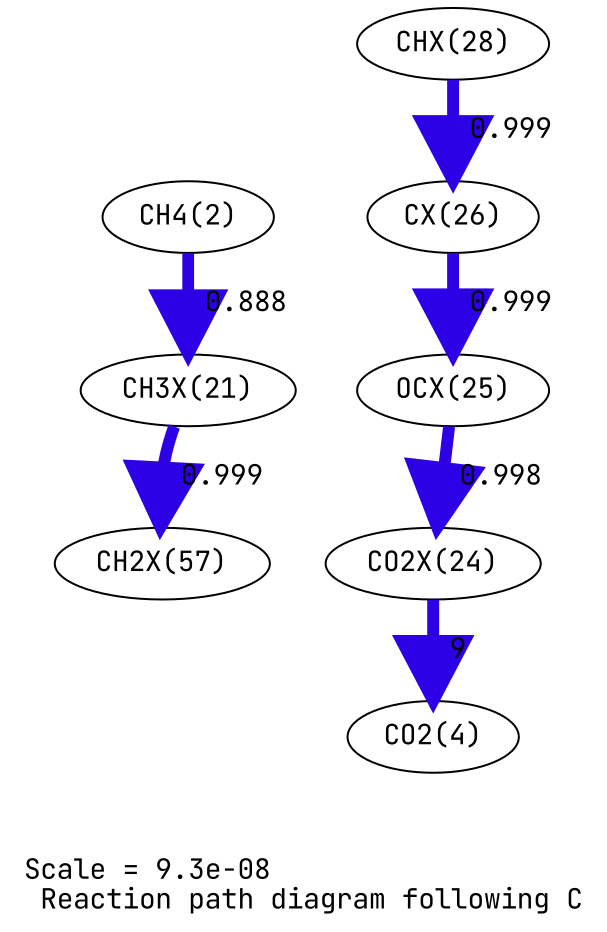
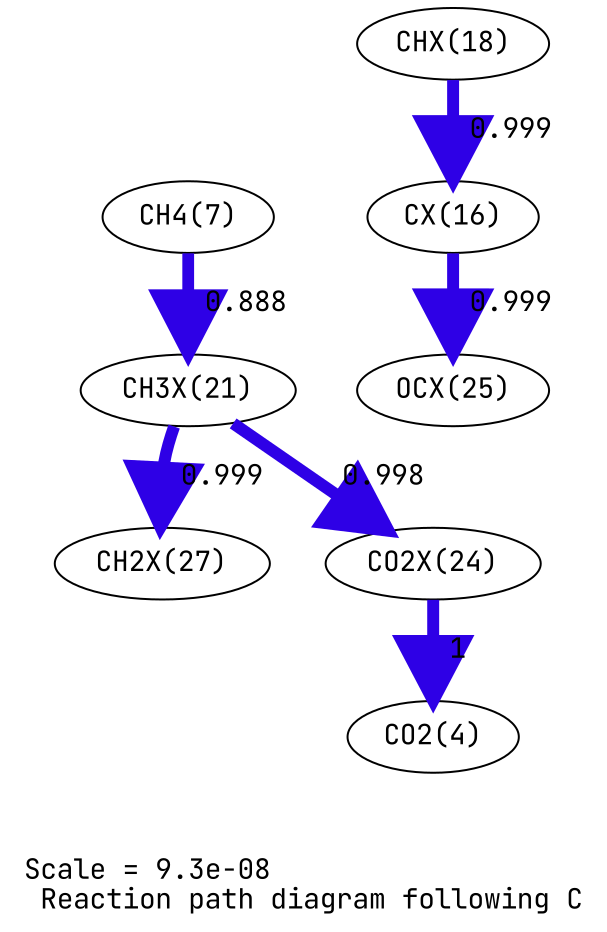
node "CHX(28)": label "CHX(28)" -> "CHX(18)"
node "CH4(2)": label "CH4(2)" -> "CH4(7)"
node "CX(26)": label "CX(26)" -> "CX(16)"
edge "OCX(25)" -> "CO2X(24)": now "CH3X(21)" -> "CO2X(24)"
node "CH2X(57)": label "CH2X(57)" -> "CH2X(27)"
edge "CO2X(24)" -> "CO2(4)": label " 9" -> " 1"
